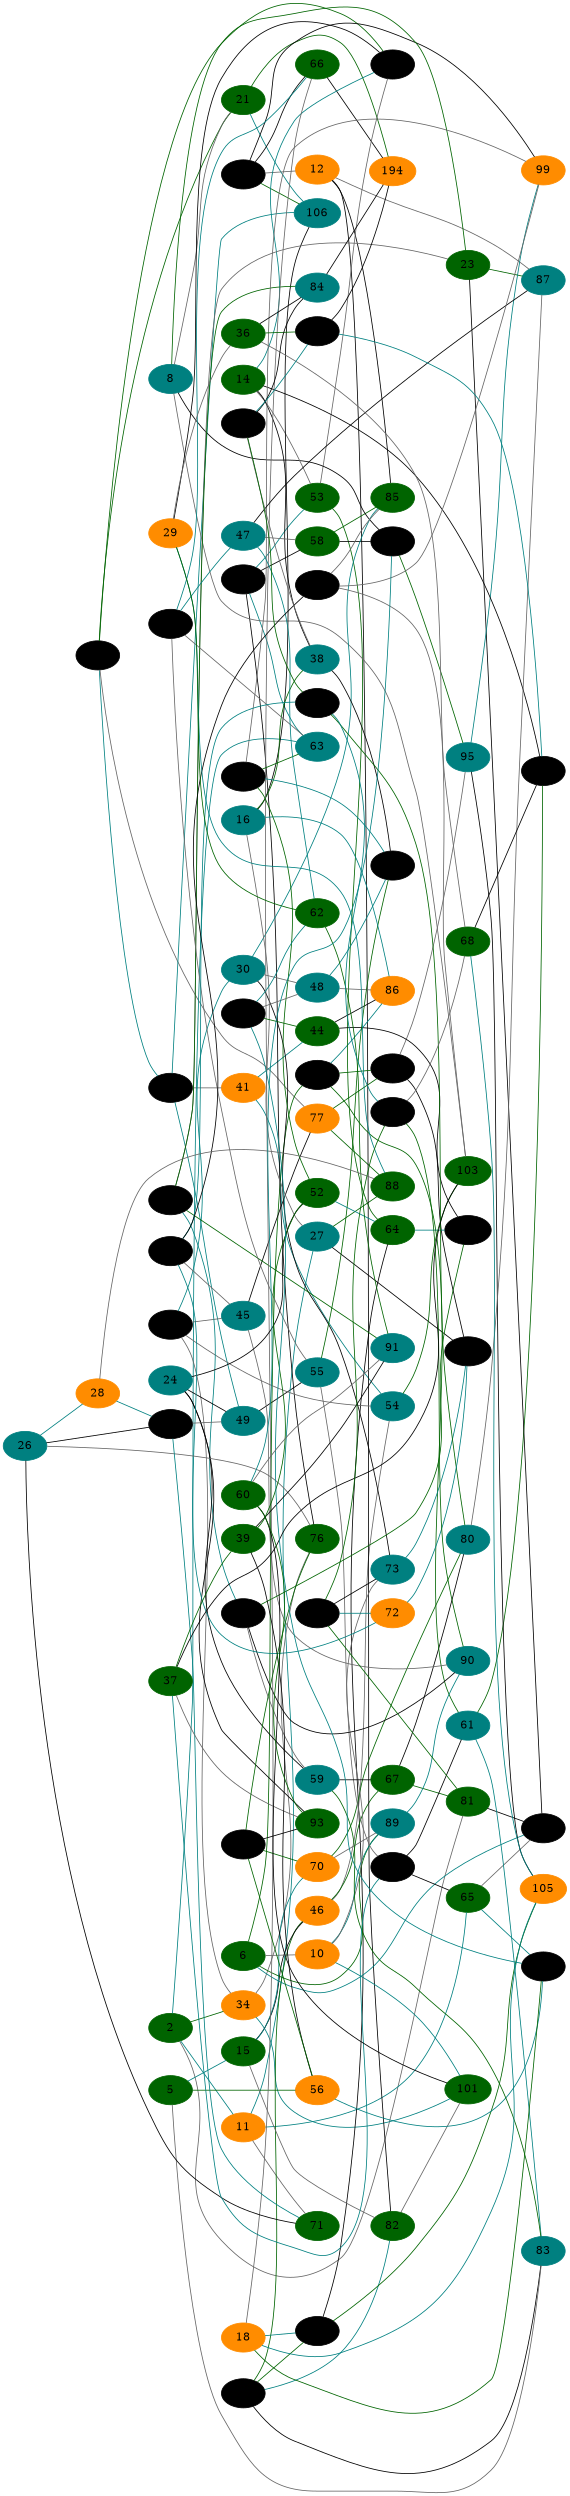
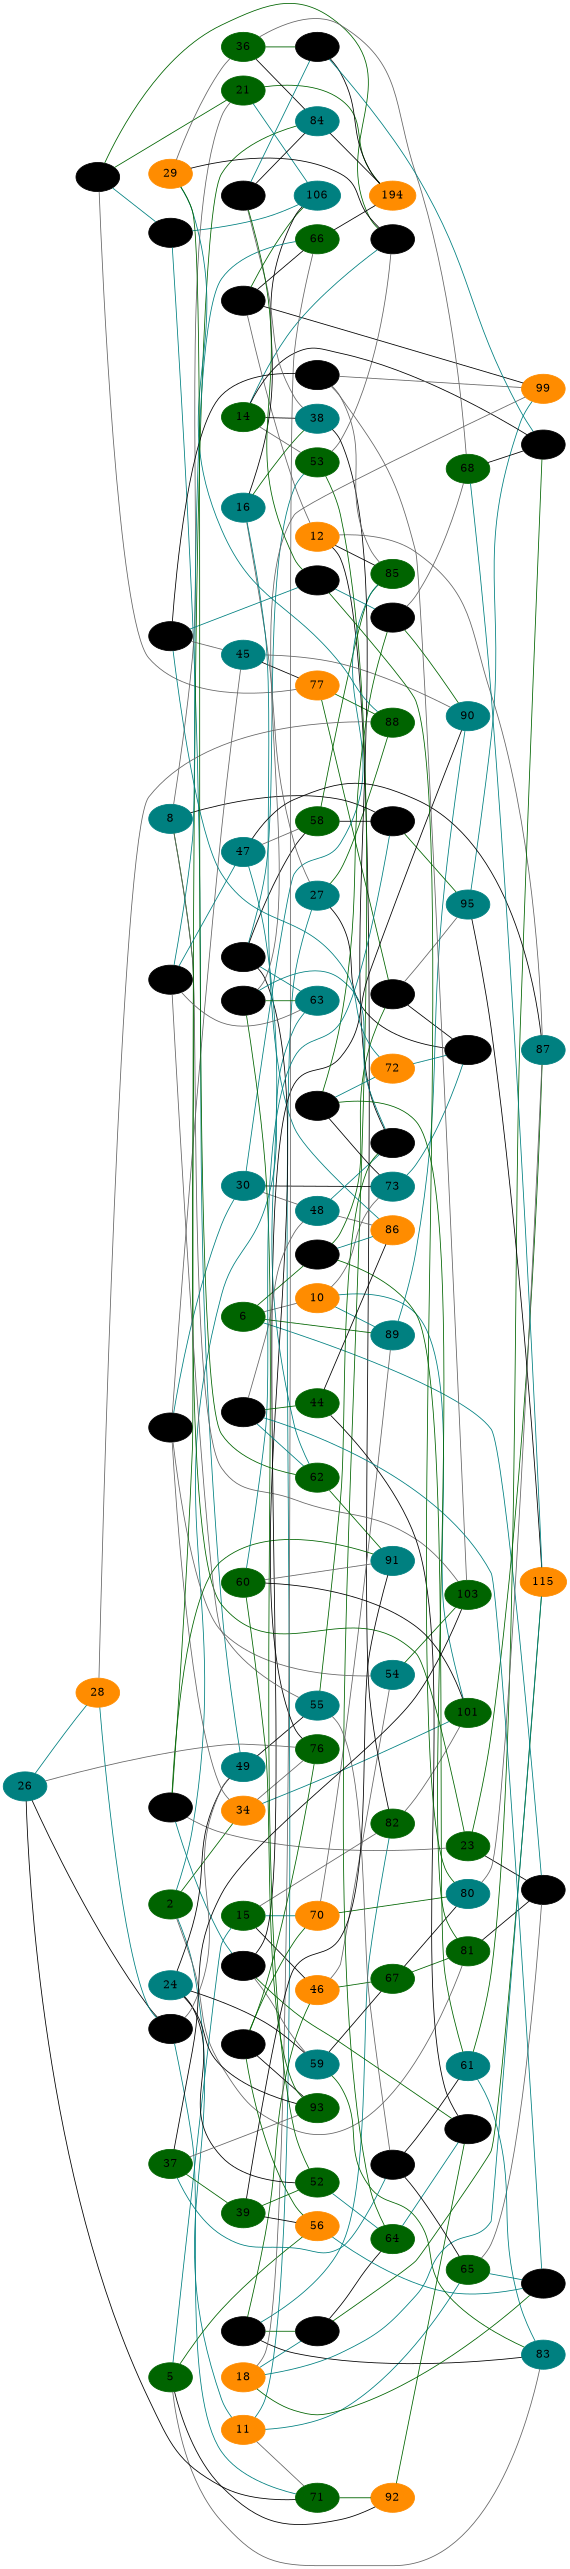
node "41": removed
node "105": label "105" -> "115"
node "92": added
